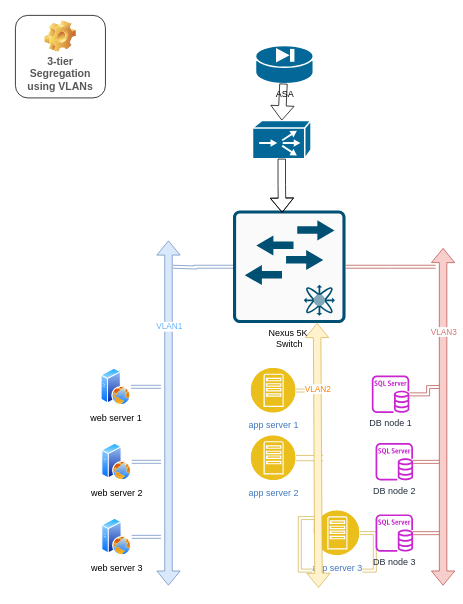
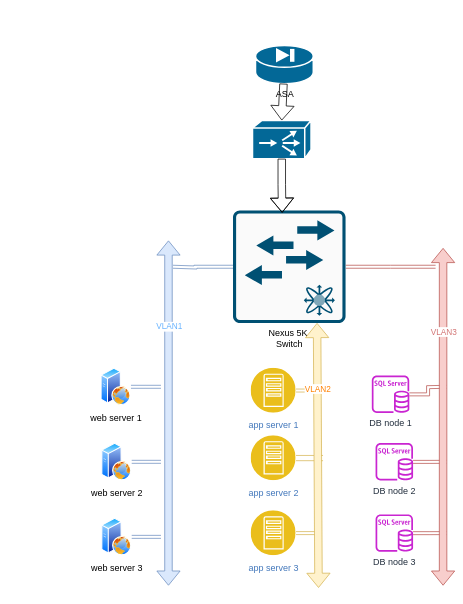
node "3-tier Segregation using VLANs": removed
node "app server 3": moved (337, 533) -> (273, 533)
